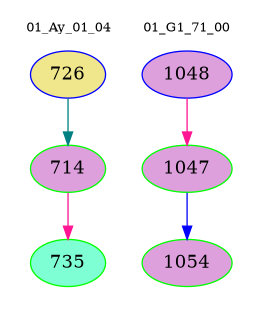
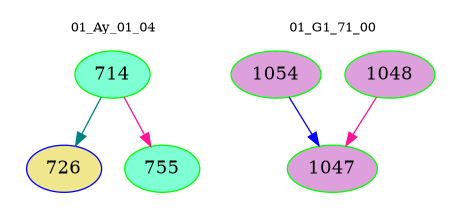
node "1048": color blue -> green
edge "726" -> "714": reversed
node "714": fillcolor plum -> aquamarine
edge "1047" -> "1054": reversed
node "735": label "735" -> "755"
